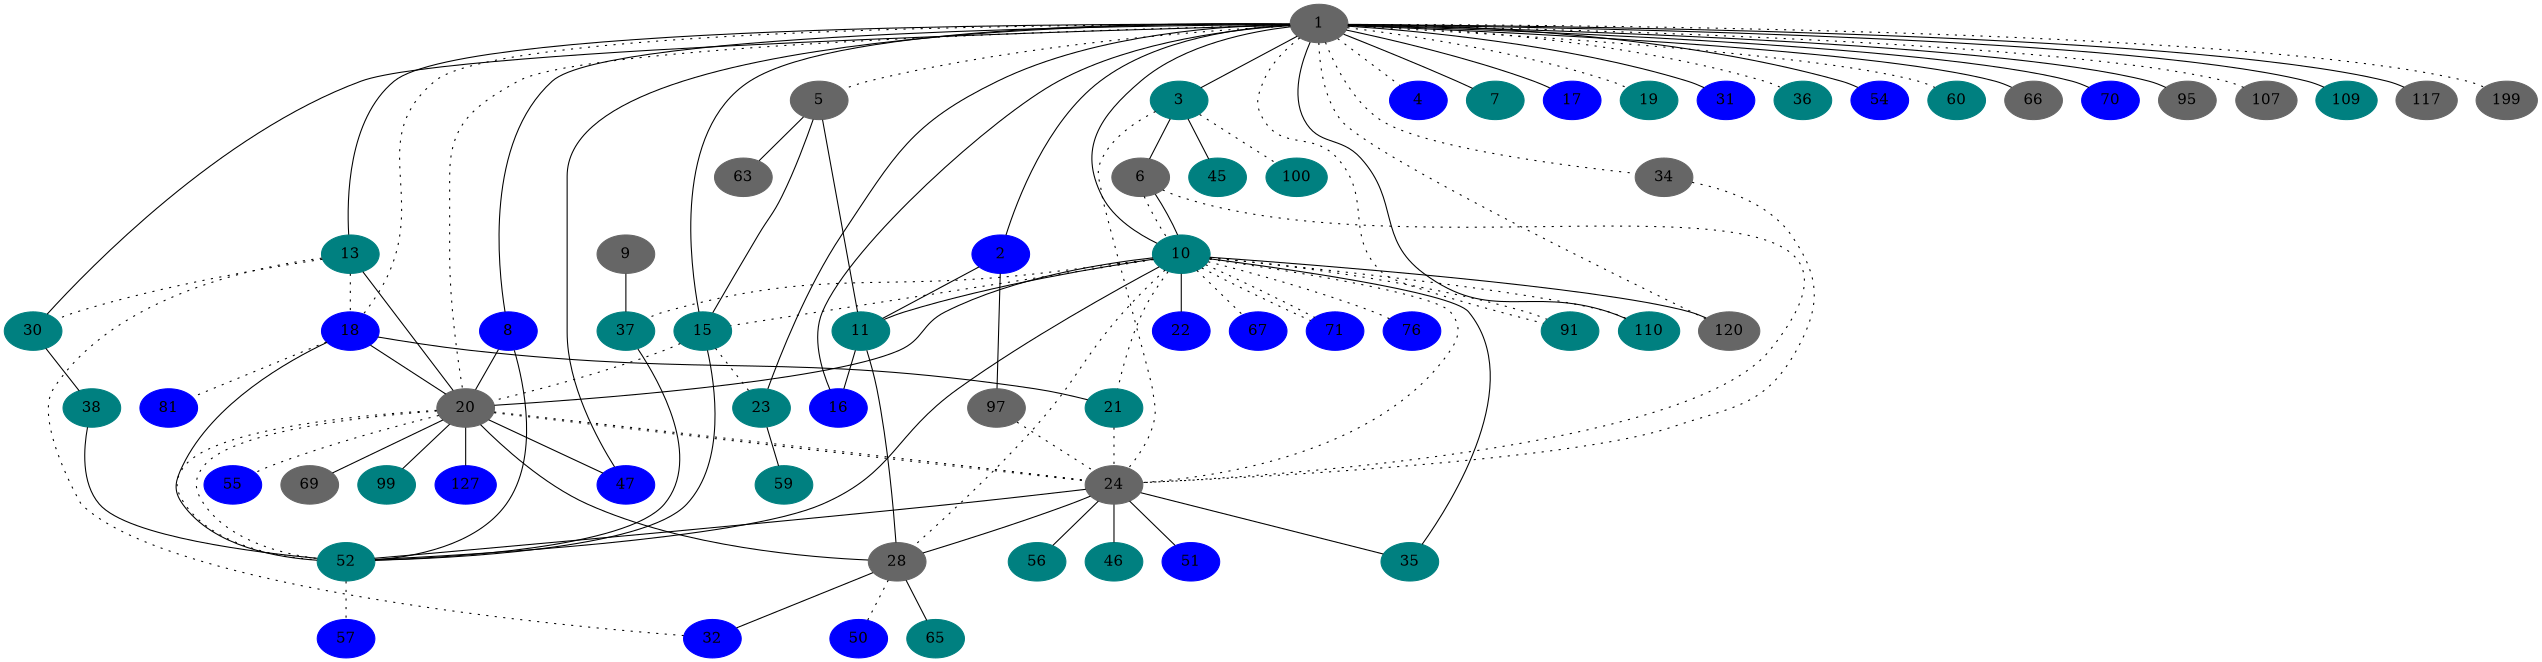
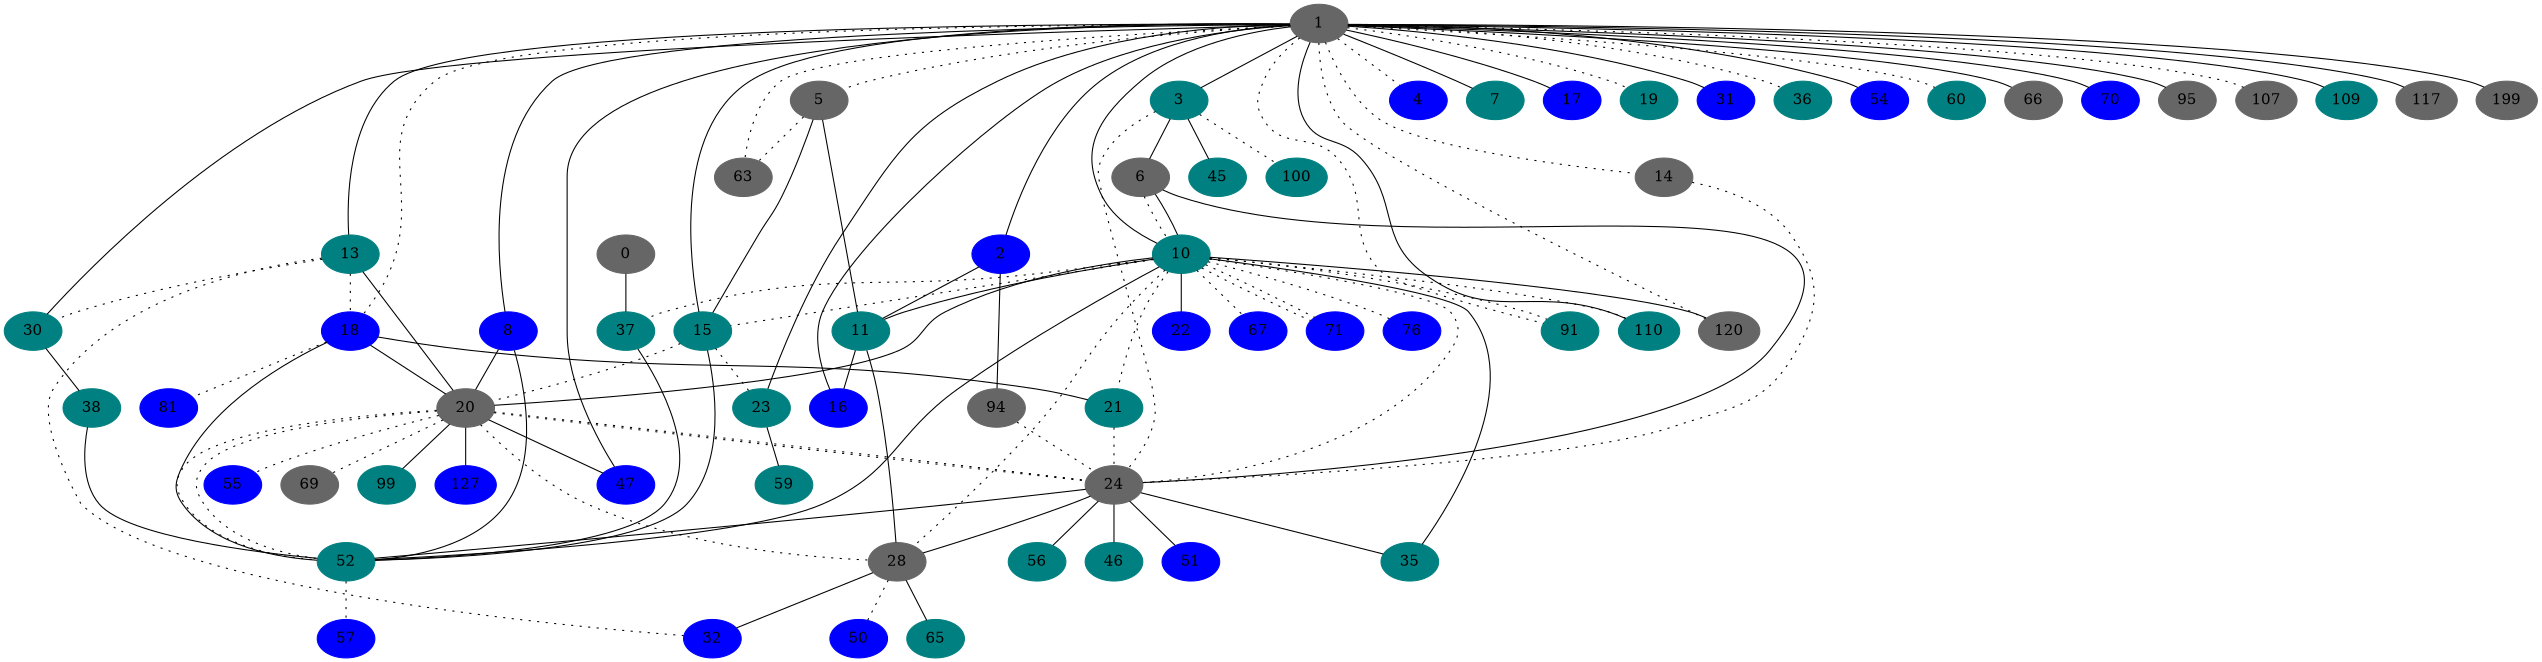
edge "1" -- "199": style dotted -> solid
edge "1" -- "20": now "1" -- "63"
edge "5" -- "63": style solid -> dotted
node "34": label "34" -> "14"
node "9": label "9" -> "0"
edge "6" -- "24": style dotted -> solid
node "97": label "97" -> "94"
edge "20" -- "69": style solid -> dotted
edge "20" -- "28": style solid -> dotted
